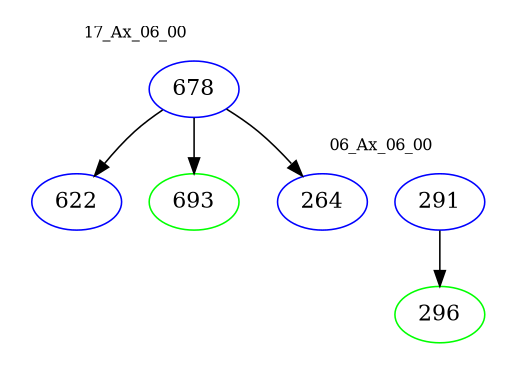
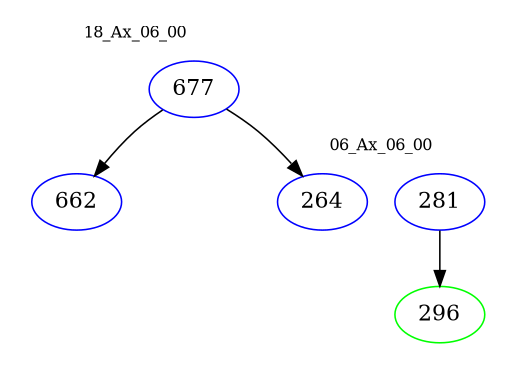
cluster "17_Ax_06_00": label "17_Ax_06_00" -> "18_Ax_06_00"
node "678": label "678" -> "677"
node "622": label "622" -> "662"
node "693": removed
node "291": label "291" -> "281"
